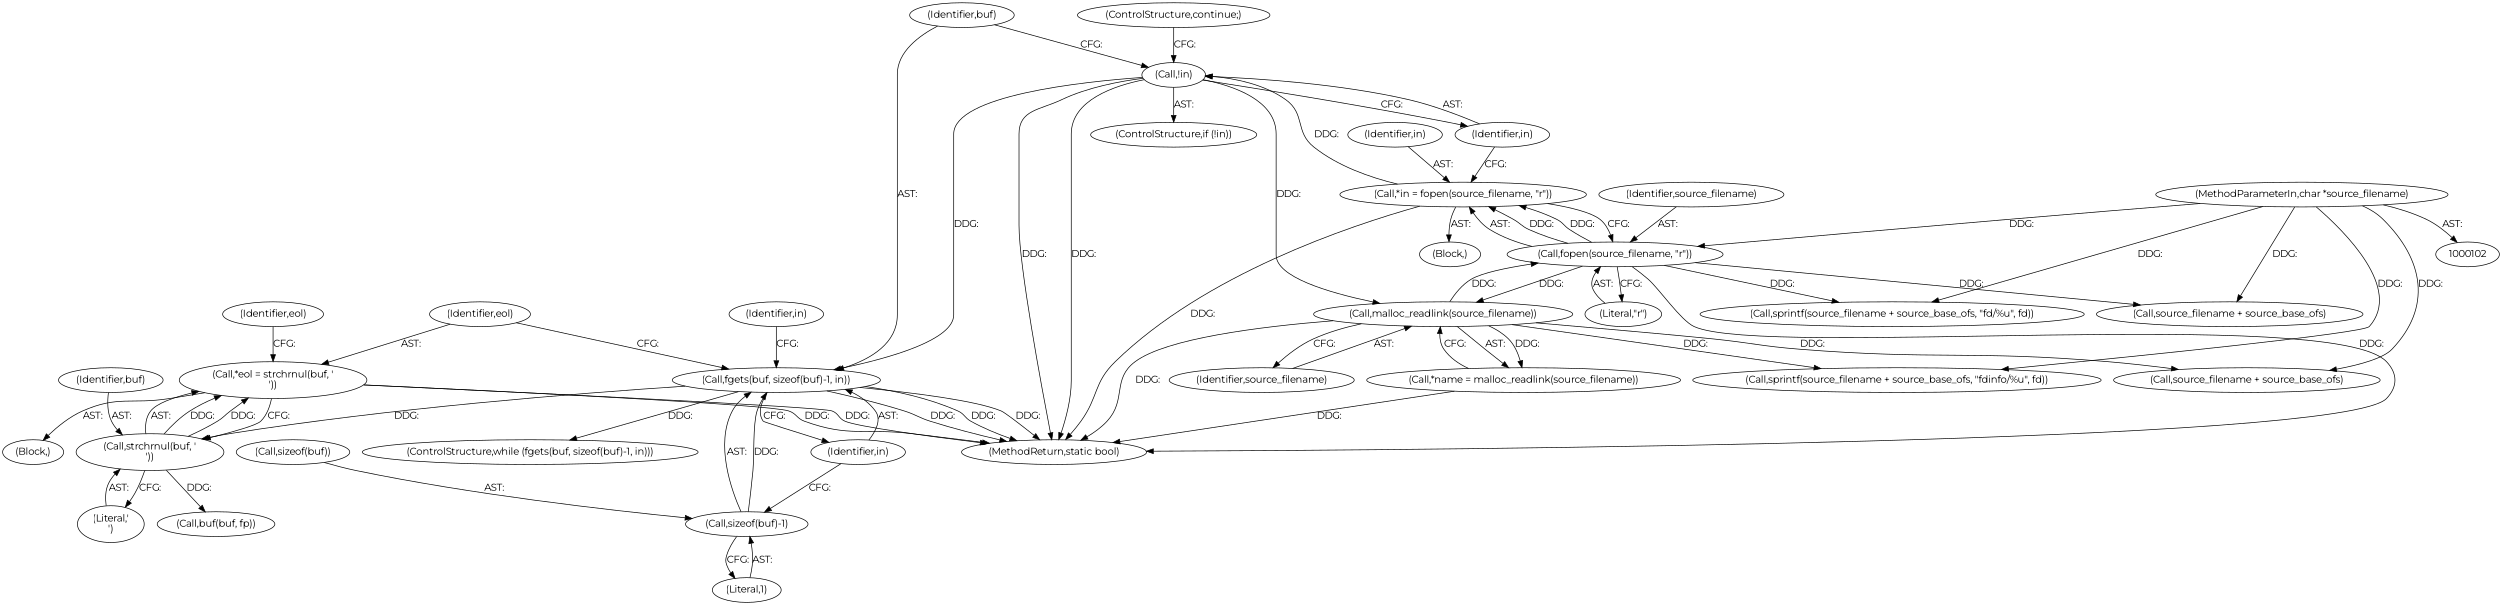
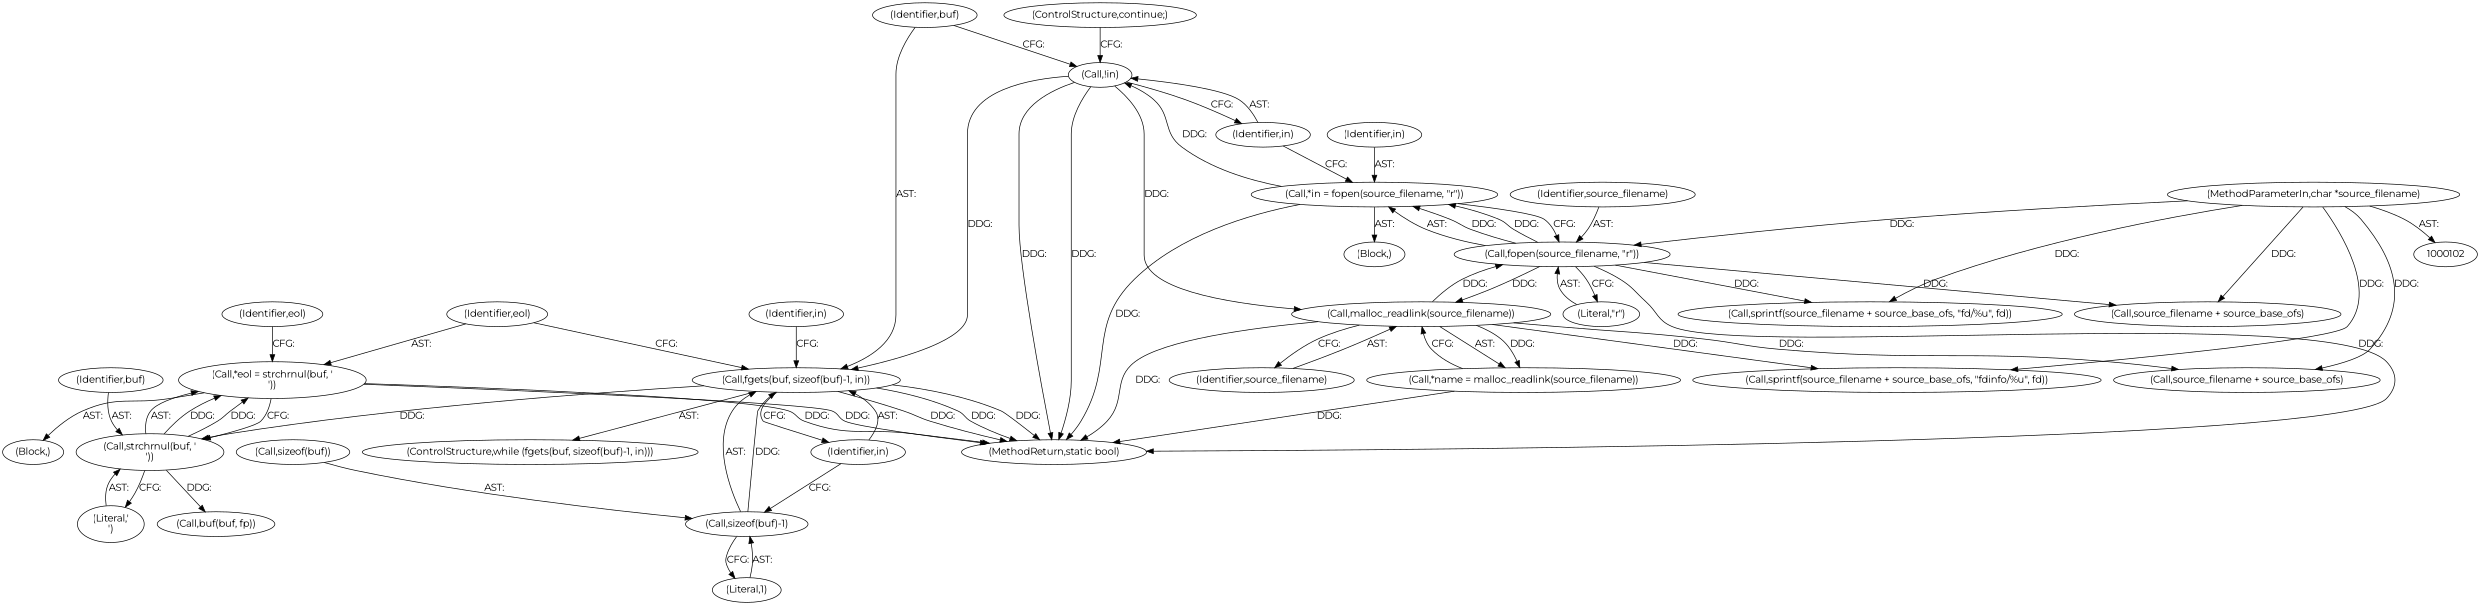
node "(ControlStructure,if (!in))": removed
edge "(Call,fgets(buf, sizeof(buf)-1, in))" -> "(ControlStructure,while (fgets(buf, sizeof(buf)-1, in)))": label "DDG: " -> "AST: "
